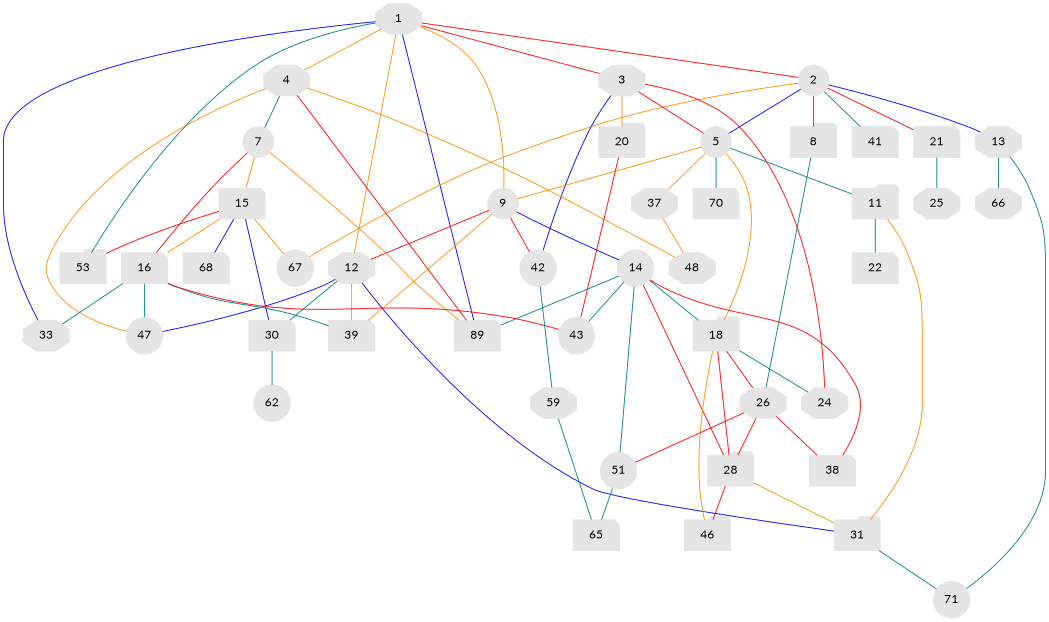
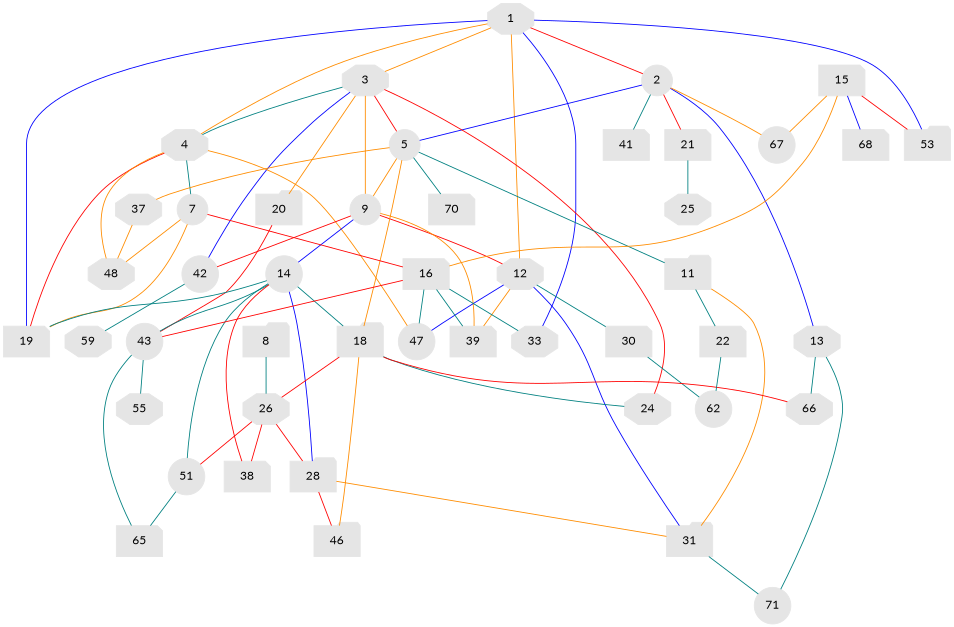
edge "1" -- "3": color red -> darkorange
edge "1" -- "9": now "3" -- "9"
edge "1" -- "53": color teal -> blue
edge "3" -- "4": added
edge "2" -- "8": removed
edge "7" -- "15": now "7" -- "48"
edge "15" -- "30": removed
node "89": label "89" -> "19"
edge "14" -- "28": color red -> blue
edge "22" -- "62": added
edge "18" -- "28": now "18" -- "66"
node "55": added
edge "59" -- "65": now "43" -- "65"
